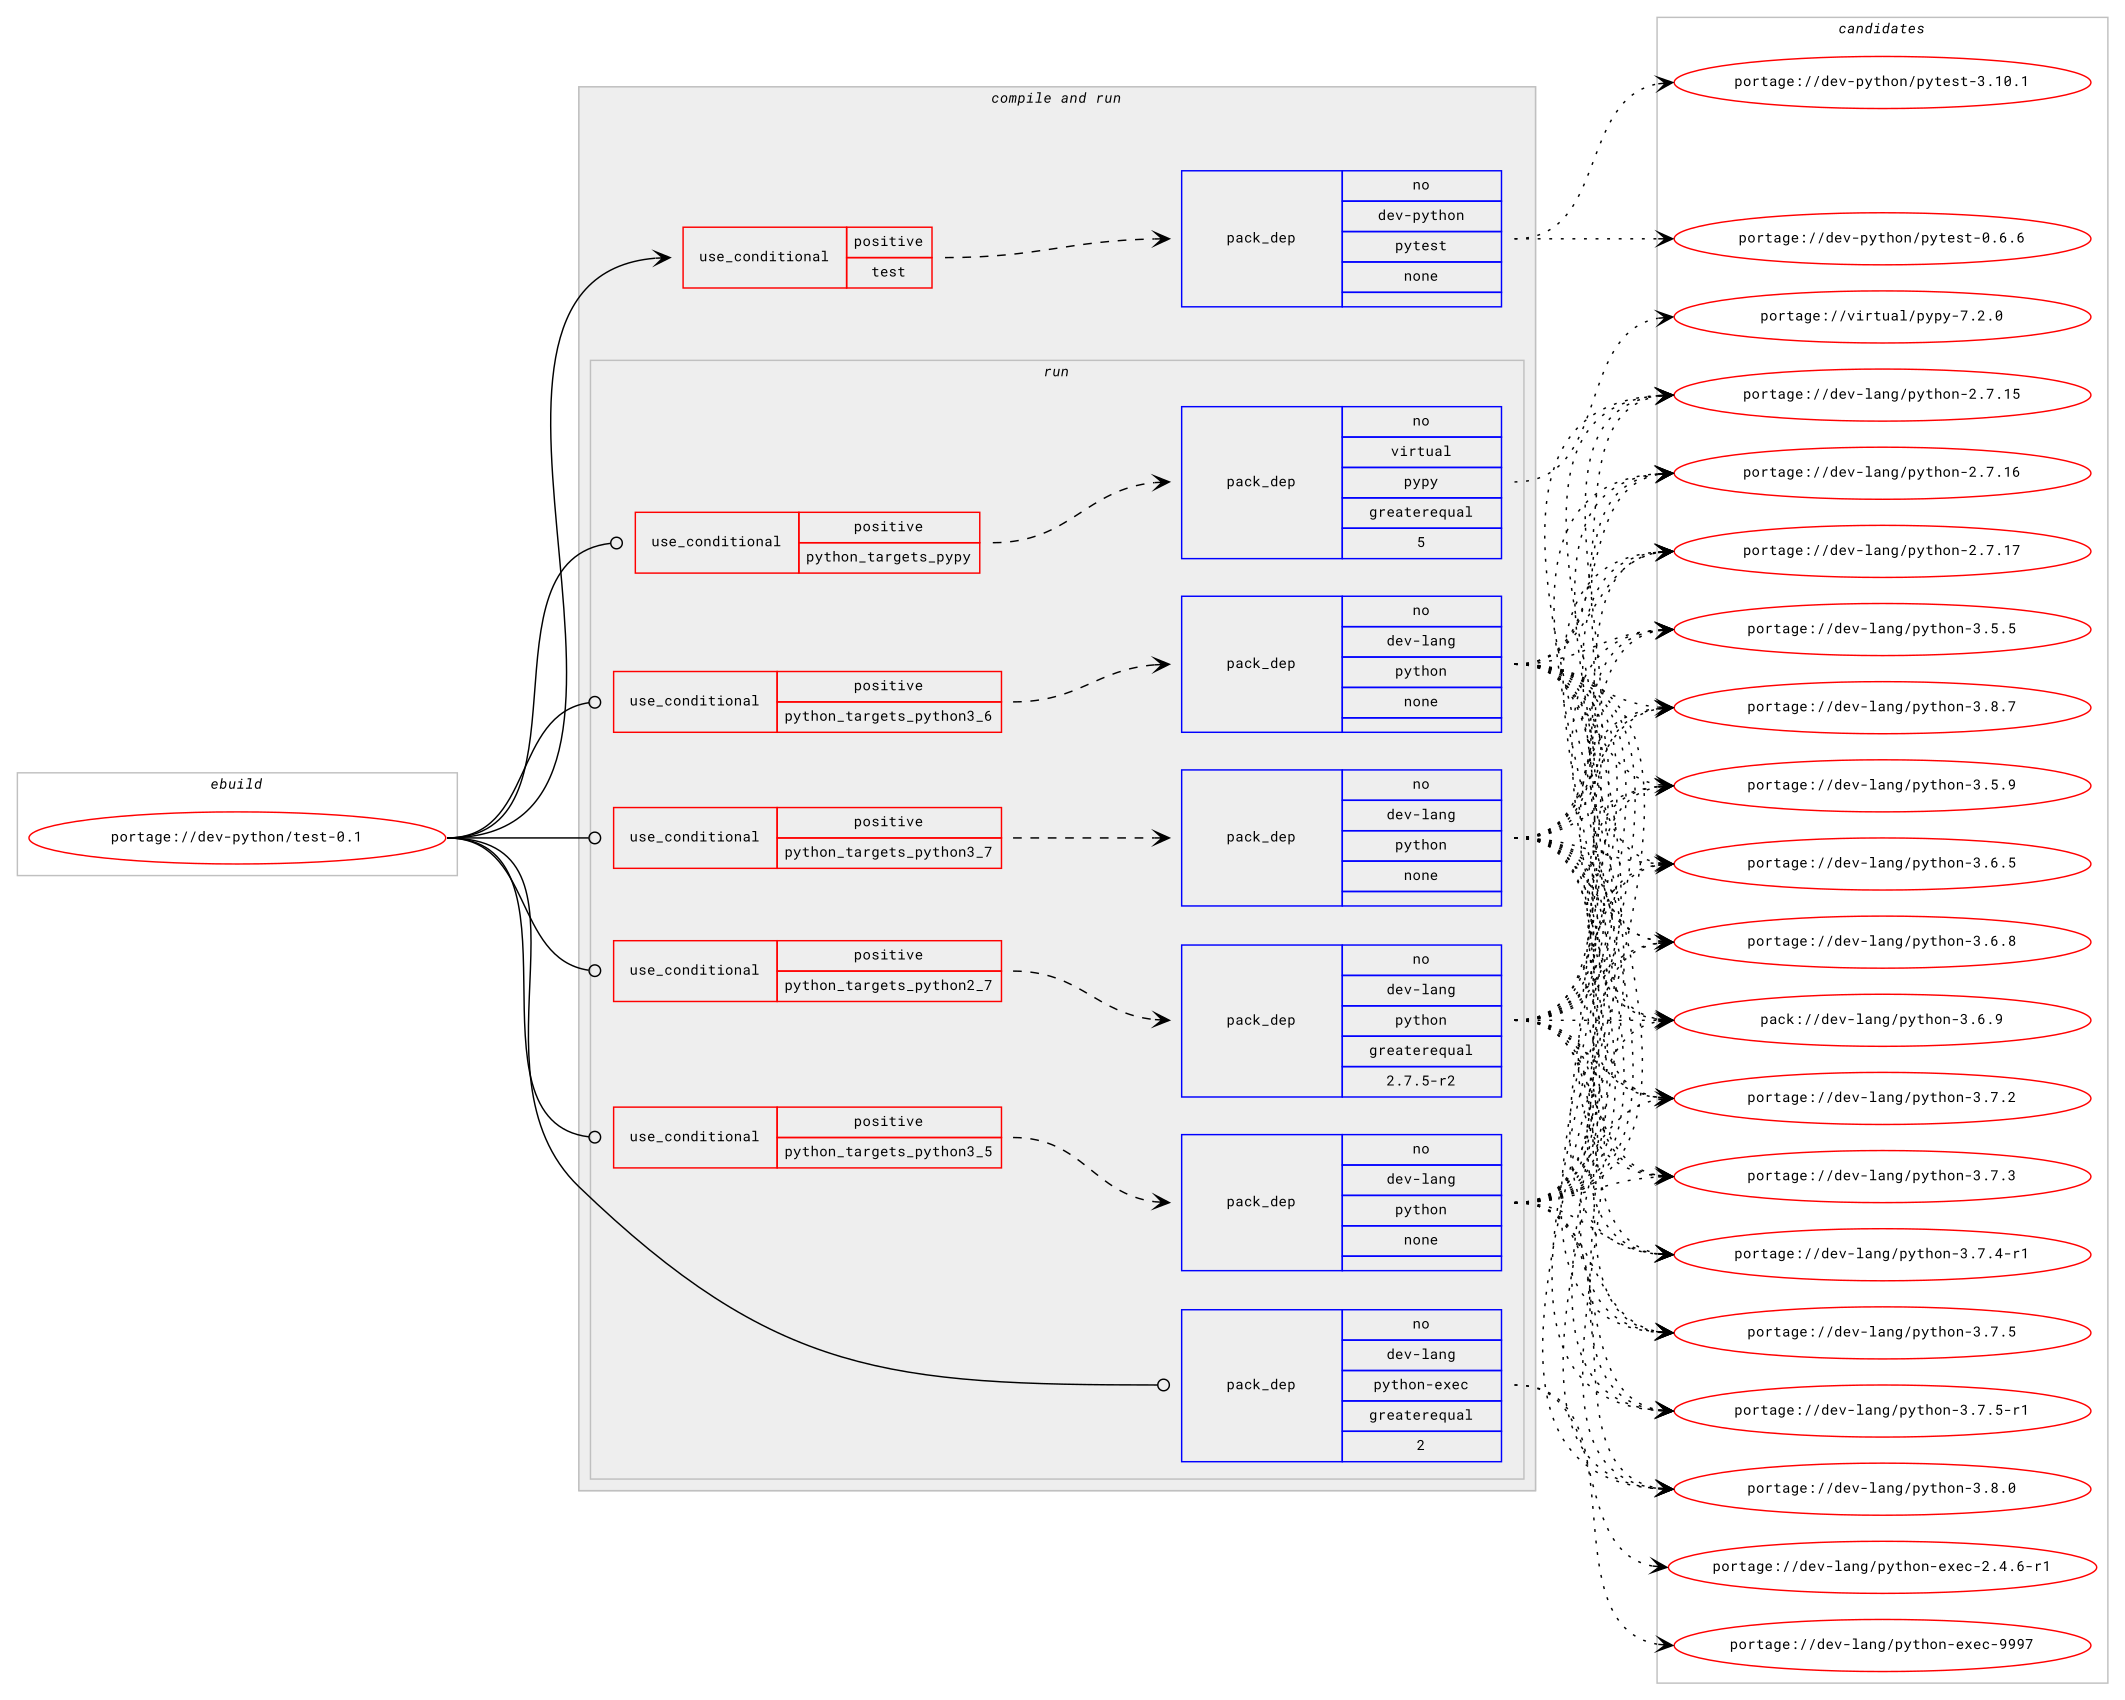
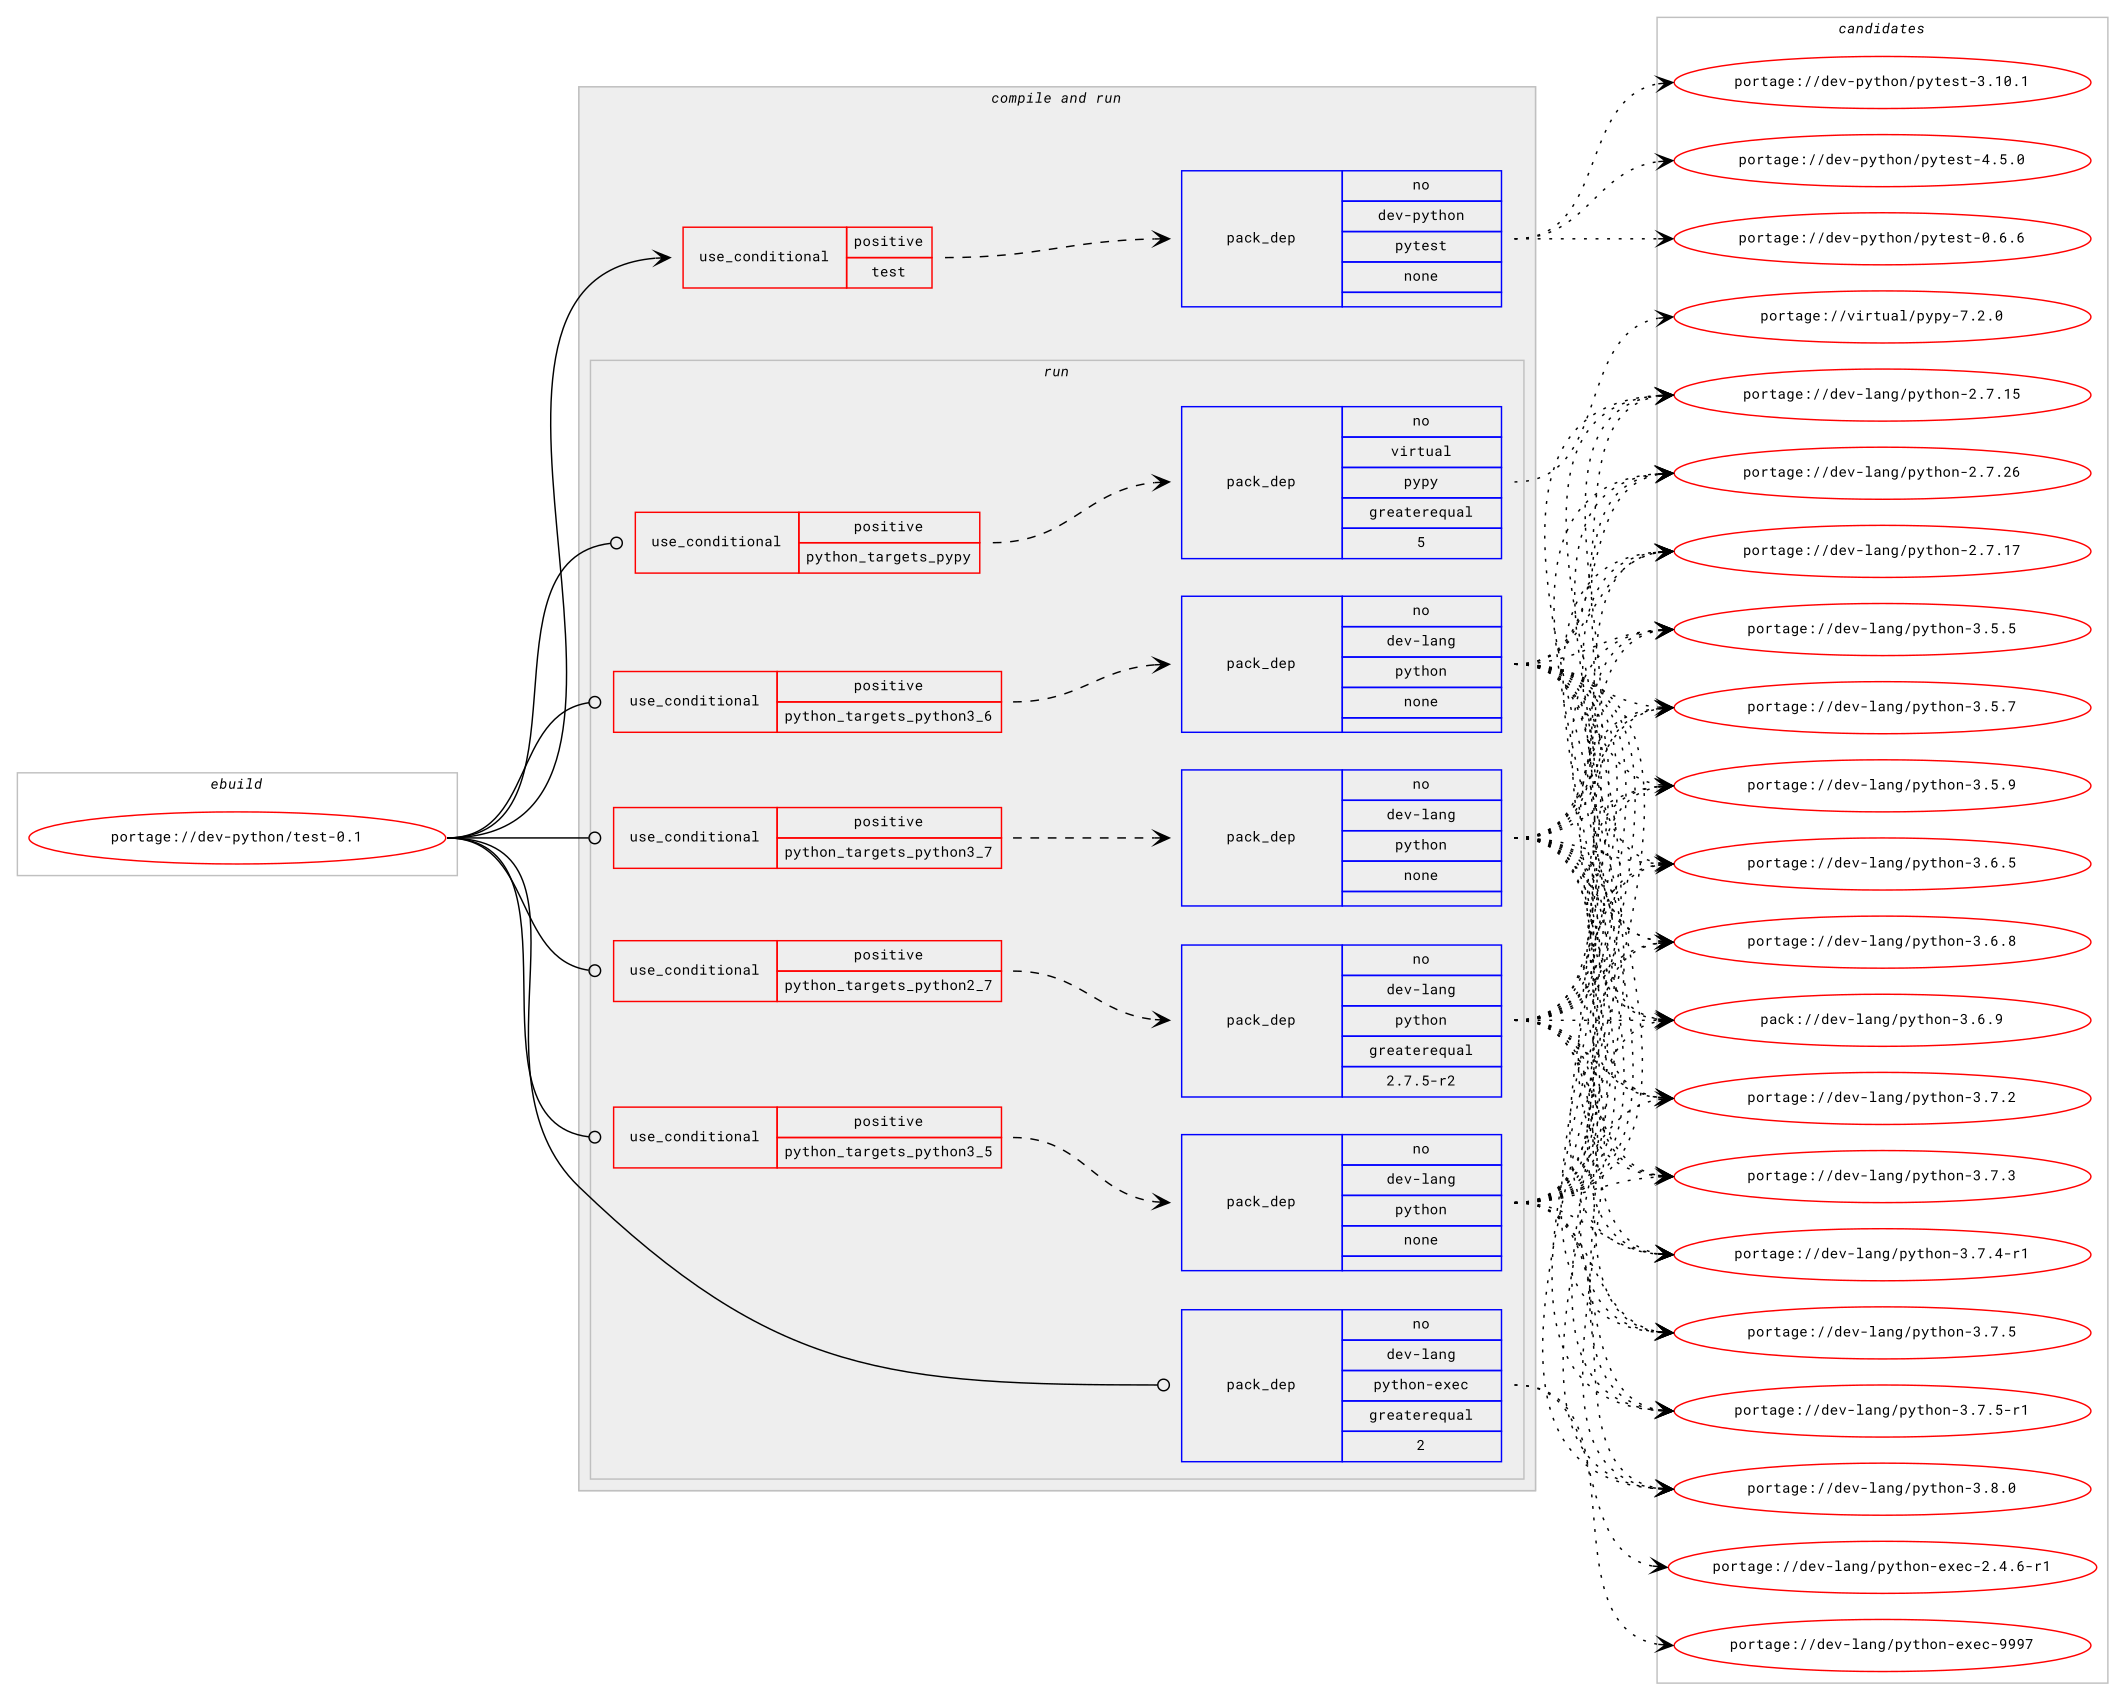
node "portage://dev-python/pytest-4.5.0": added
node "portage://dev-lang/python-2.7.16": label "portage://dev-lang/python-2.7.16" -> "portage://dev-lang/python-2.7.26"
node "portage://dev-lang/python-3.8.7": label "portage://dev-lang/python-3.8.7" -> "portage://dev-lang/python-3.5.7"
